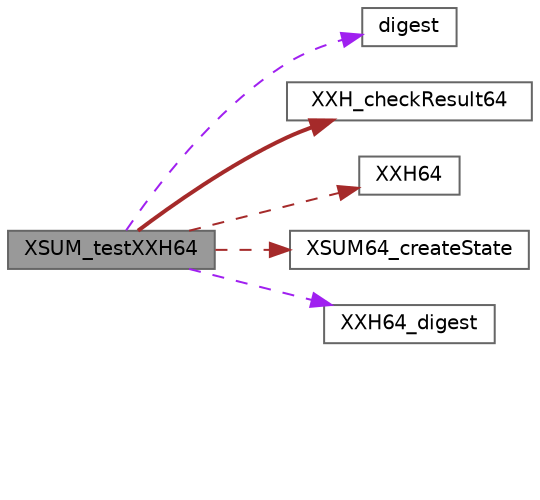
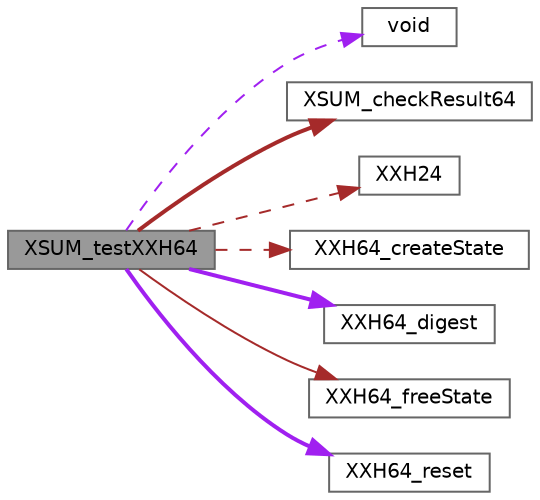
node "digest": label "digest" -> "void"
node "XXH_checkResult64": label "XXH_checkResult64" -> "XSUM_checkResult64"
node "XXH64": label "XXH64" -> "XXH24"
node "XSUM64_createState": label "XSUM64_createState" -> "XXH64_createState"
edge "XSUM_testXXH64" -> "XXH64_digest": style dashed -> bold
node "XXH64_freeState": added
node "XXH64_reset": added
